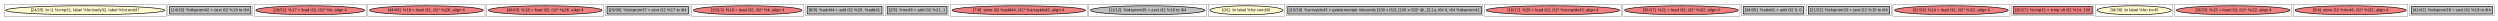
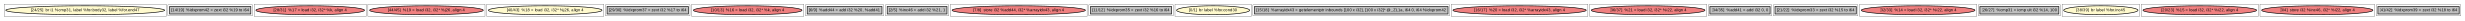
node "[40/43]  %18 = load i32, i32* %j26, align 4": fillcolor lightcoral -> lemonchiffon
node "[11/12]  %idxprom35 = zext i32 %16 to i64": shape ellipse -> box
node "[26/27]  %cmp31 = icmp ult i32 %14, 100": fillcolor lightcoral -> grey
